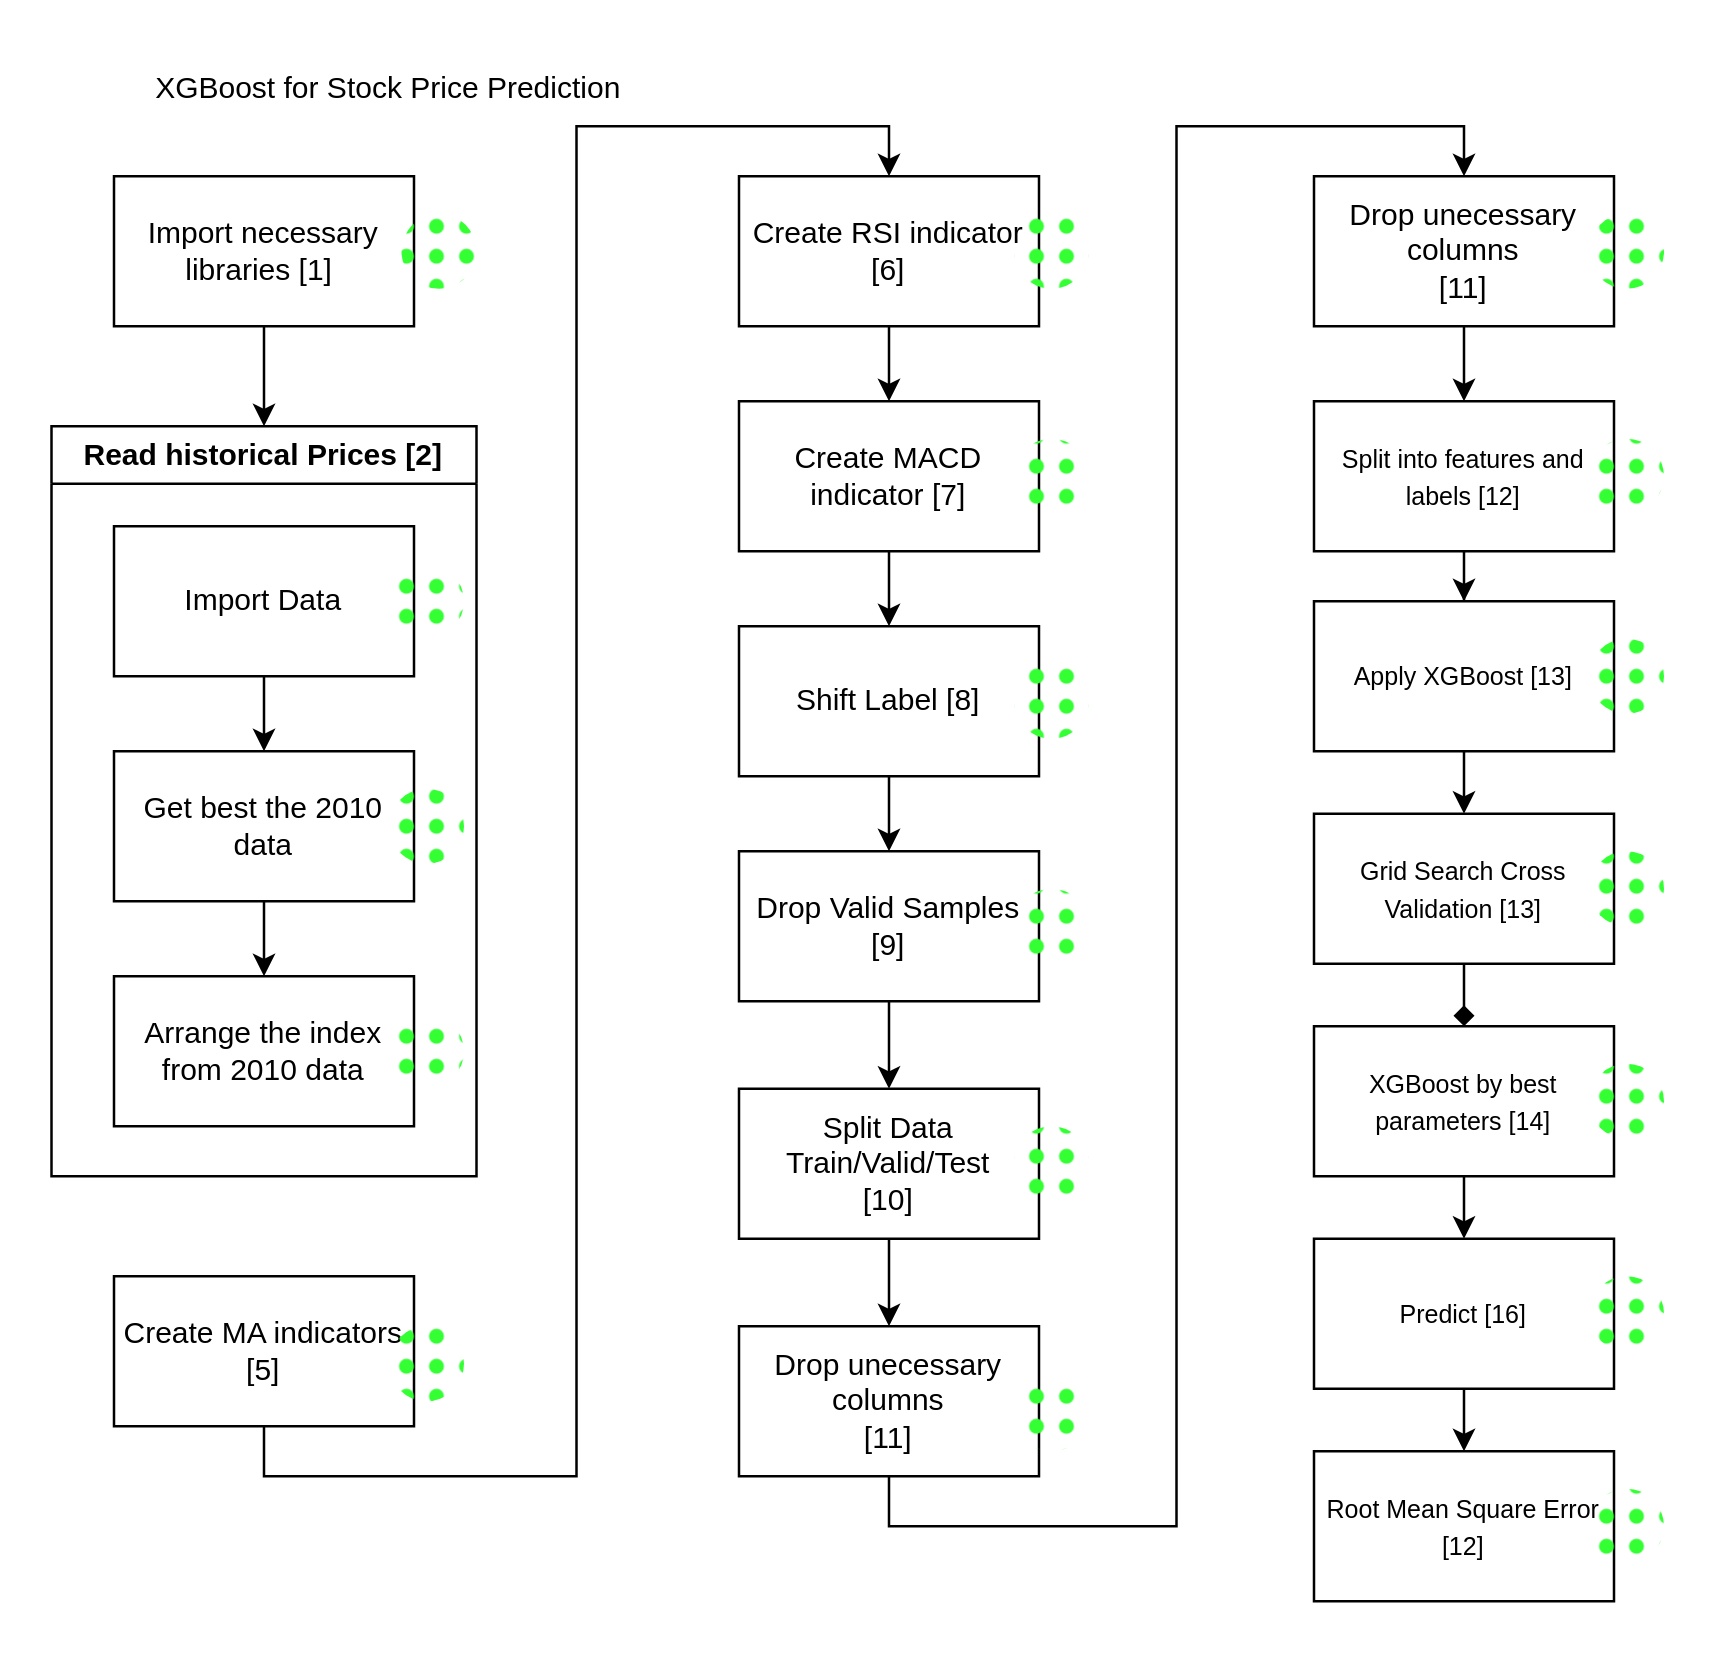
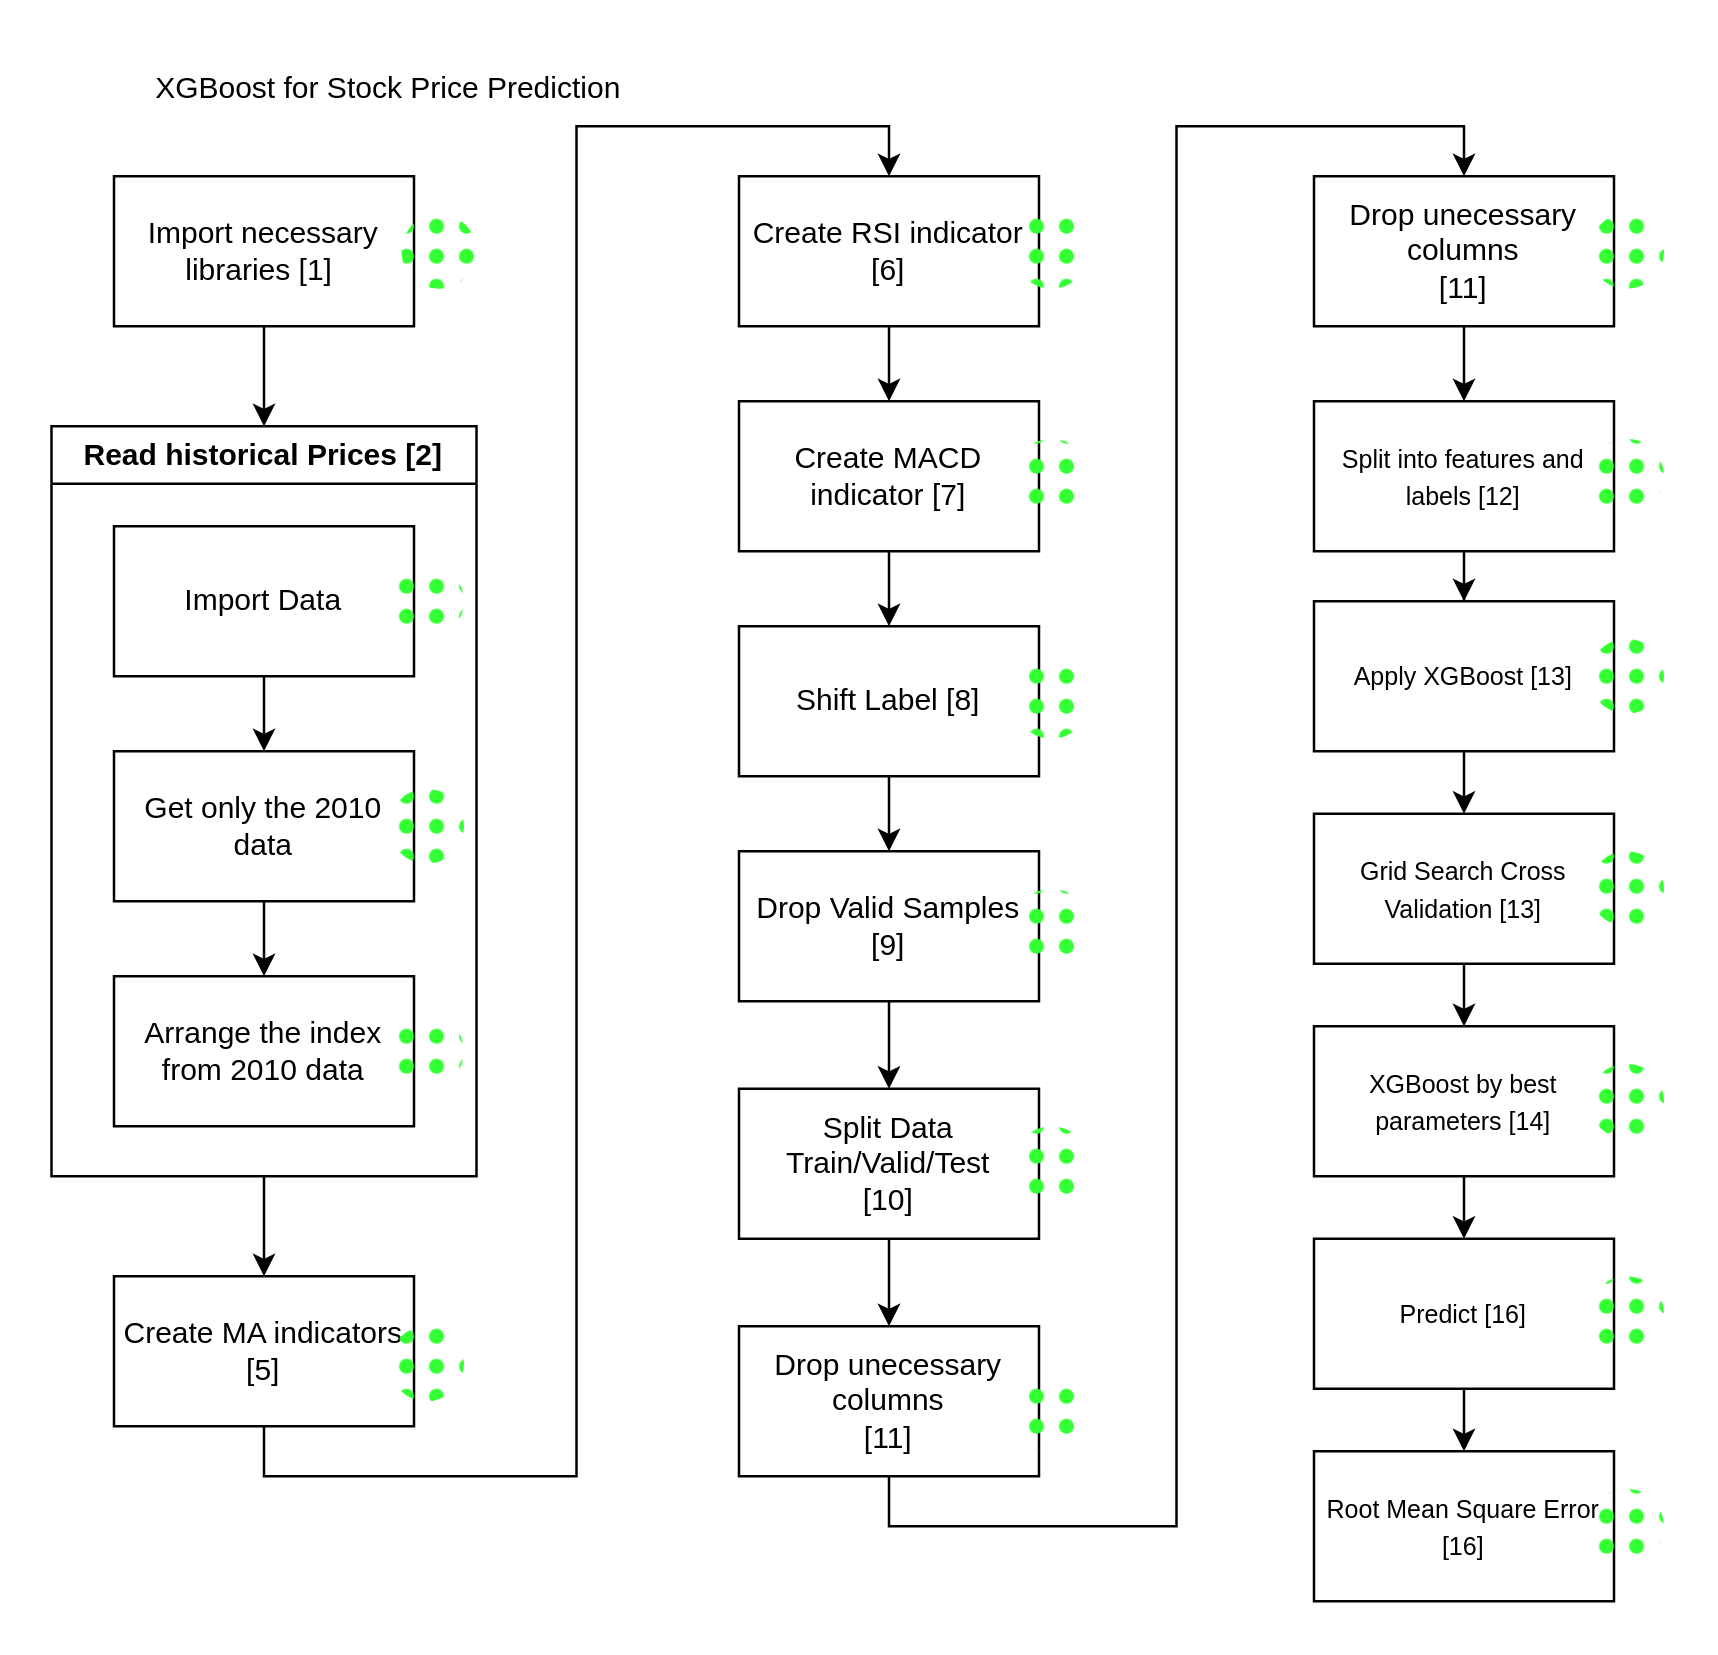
node "Get best the 2010 data": label "Get best the 2010 data" -> "Get only the 2010 data"
edge "Grid Search Cross Validation [13]" -> "XGBoost by best parameters [14]": arrowhead diamond -> classic
edge "Read historical Prices [2]" -> "Create MA indicators [5]": added
node "Root Mean Square Error [12]": label "Root Mean Square Error [12]" -> "Root Mean Square Error [16]"
